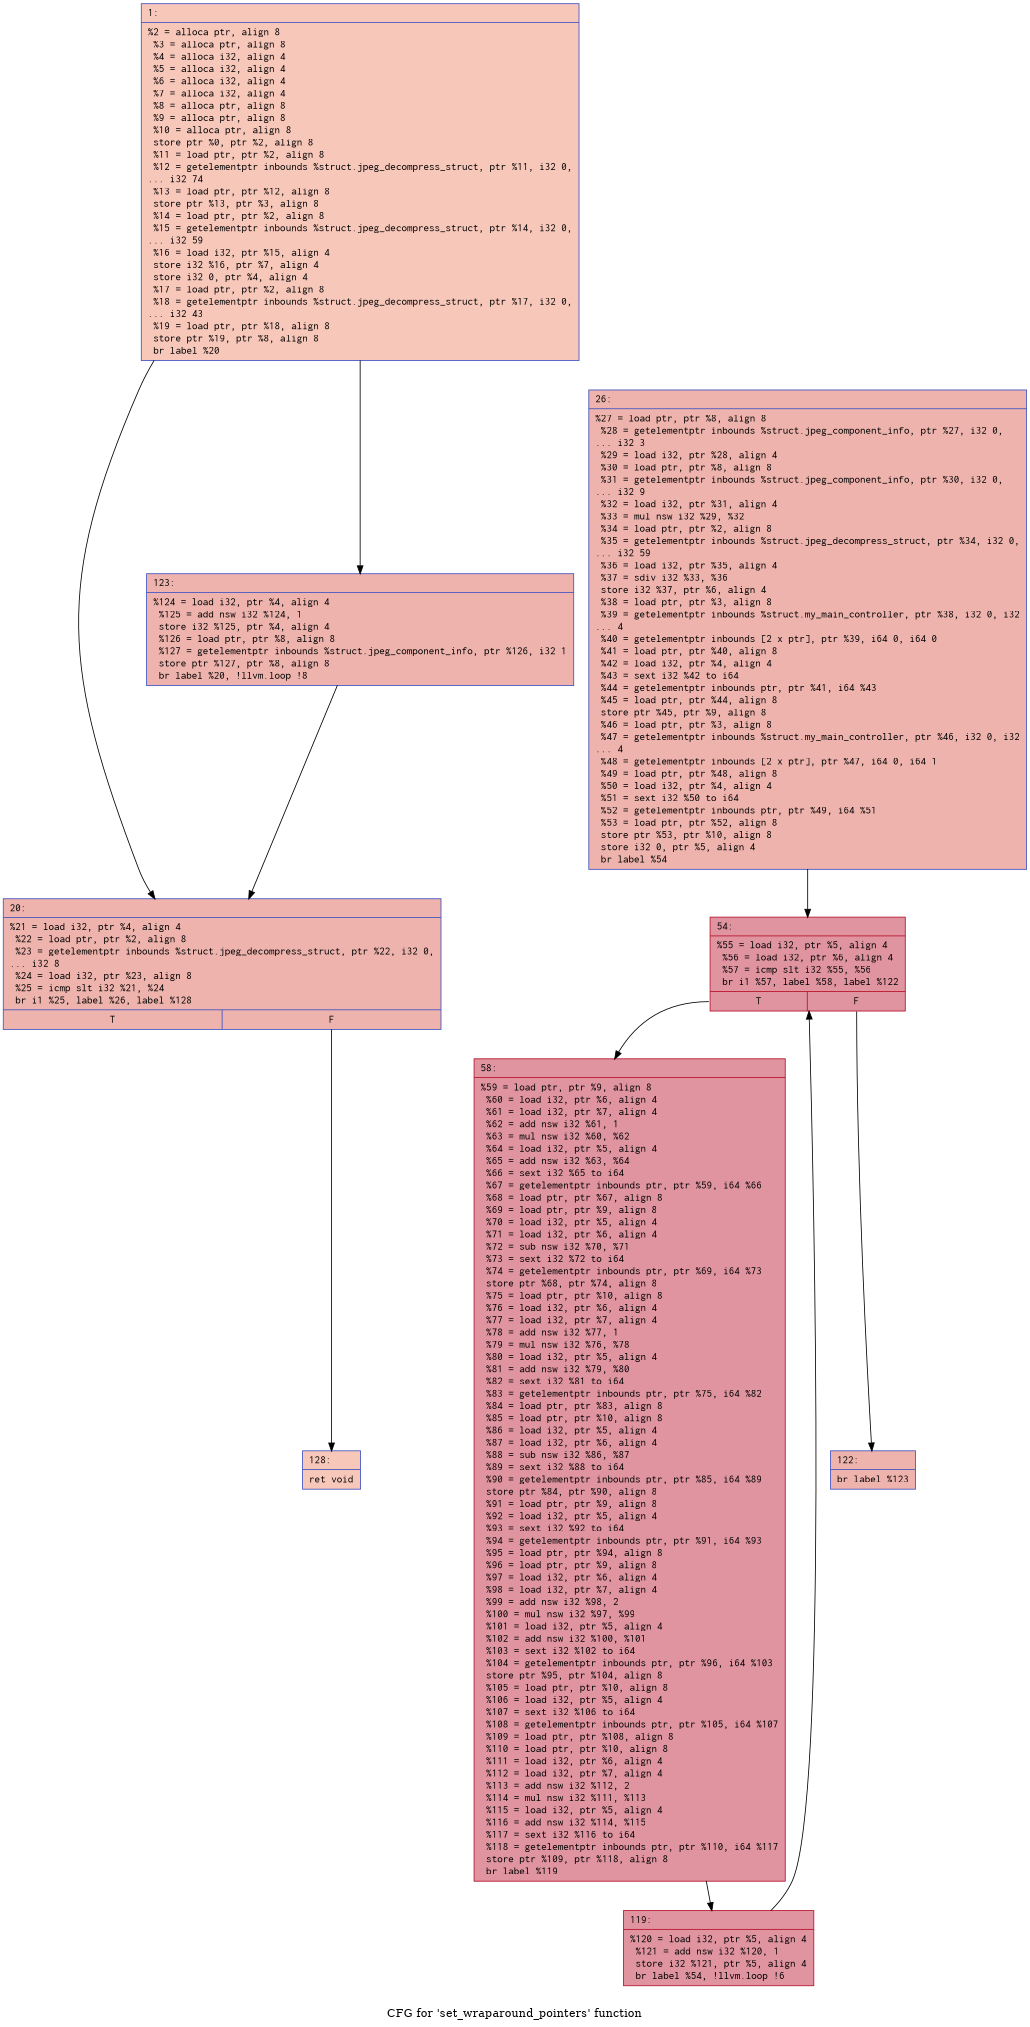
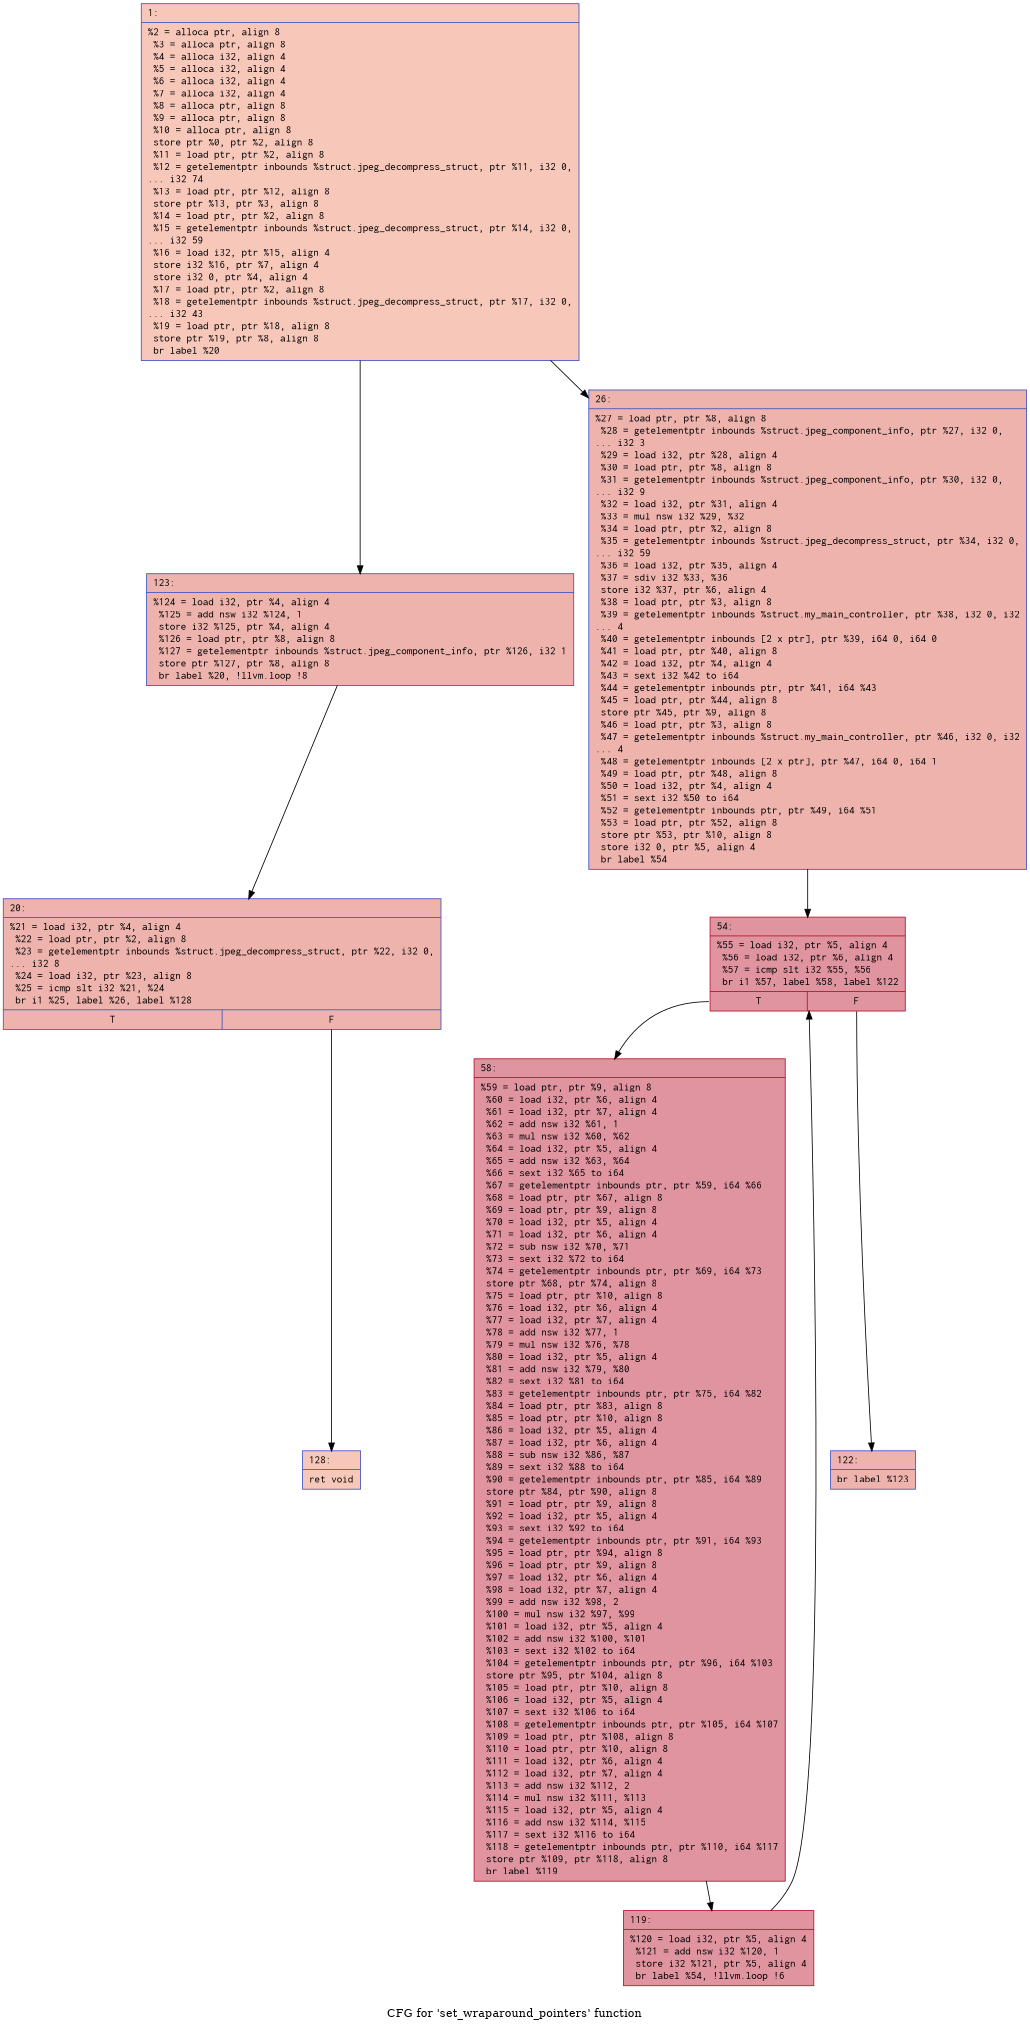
edge "1:" -> "20:": now "1:" -> "26:"
